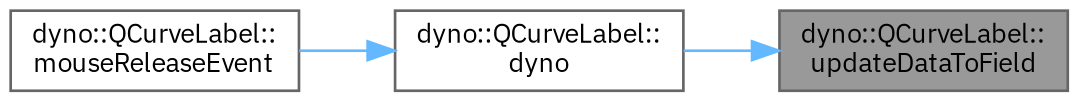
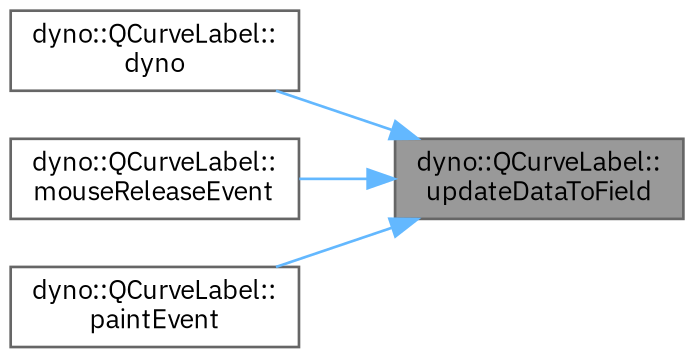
edge "dyno::QCurveLabel:: mouseReleaseEvent" -> "dyno::QCurveLabel:: dyno": now "dyno::QCurveLabel:: mouseReleaseEvent" -> "dyno::QCurveLabel:: updateDataToField"
node "dyno::QCurveLabel:: paintEvent": added
